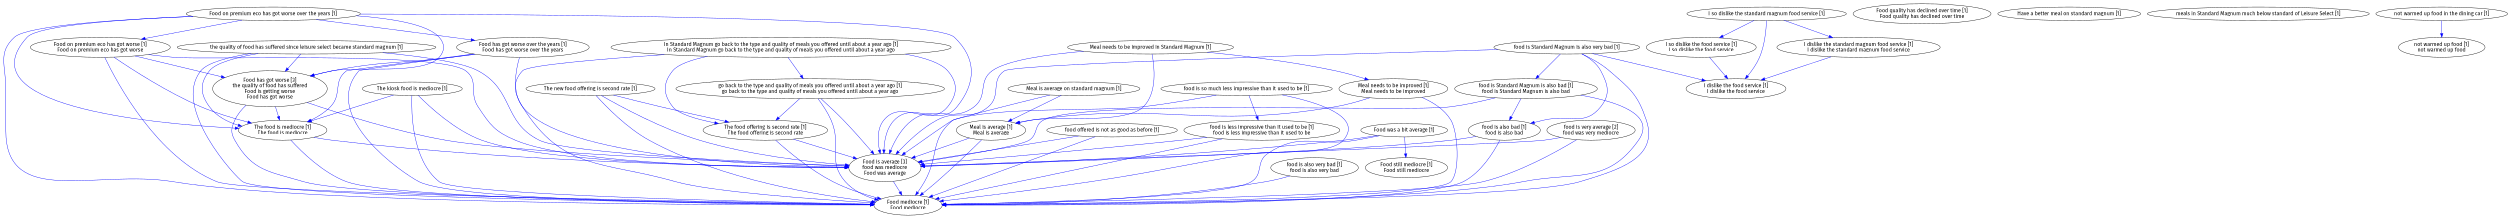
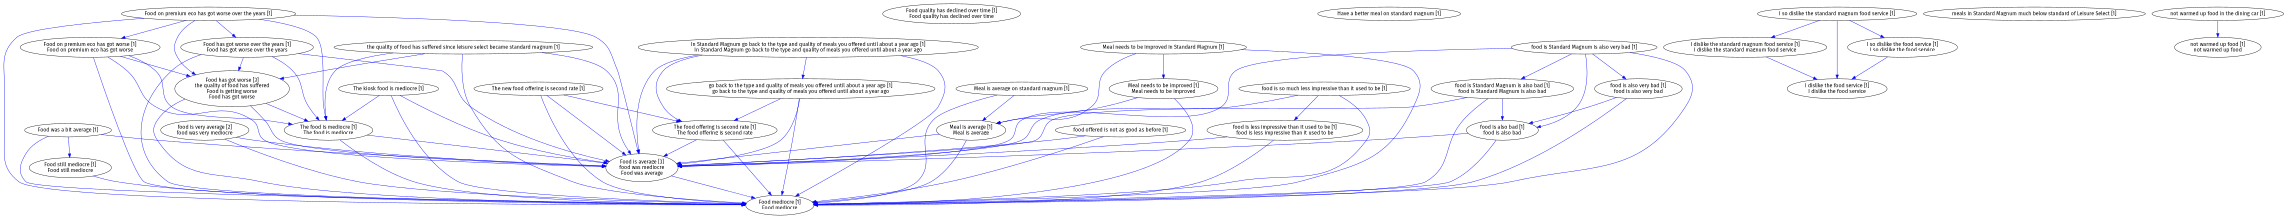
edge "food is Standard Magnum is also very bad [1]" -> "I dislike the food service [1] I dislike the food service": now "food is Standard Magnum is also very bad [1]" -> "food is also very bad [1] food is also very bad"
edge "Meal needs to be improved in Standard Magnum [1]" -> "Food is average [3] food was mediocre Food was average": now "Meal needs to be improved in Standard Magnum [1]" -> "Food mediocre [1] Food mediocre"
edge "food is also very bad [1] food is also very bad" -> "food is also bad [1] food is also bad": added
edge "Food still mediocre [1] Food still mediocre" -> "Food mediocre [1] Food mediocre": added
